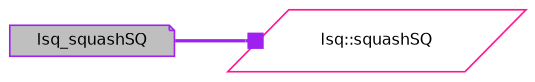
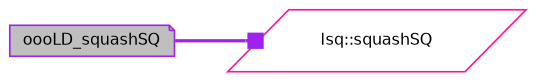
node "lsq_squashSQ": label "lsq_squashSQ" -> "oooLD_squashSQ"
